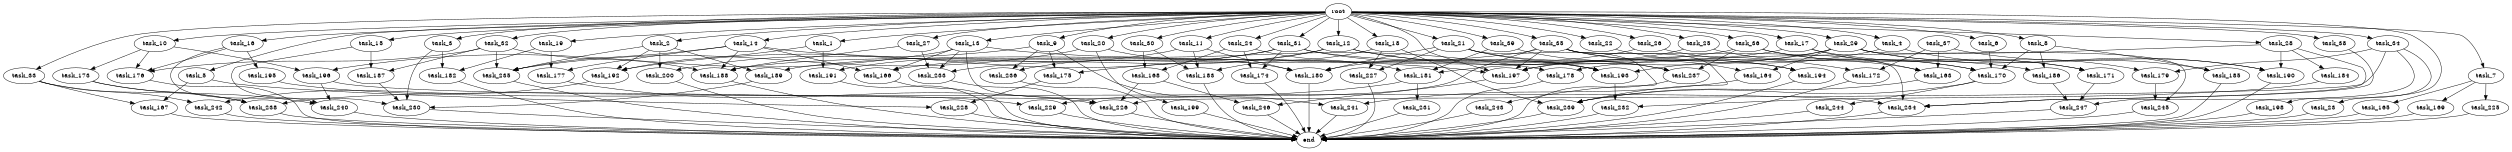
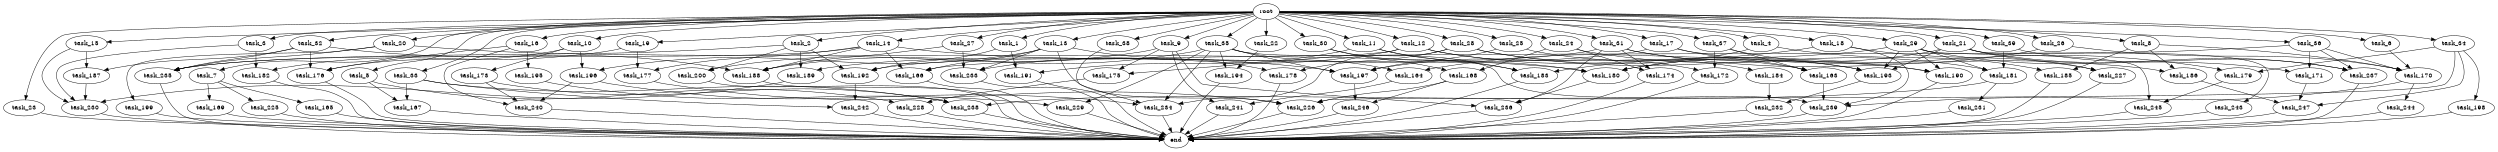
edge "root" -> "task_197": now "root" -> "task_37"
edge "task_180" -> "end": now "task_180" -> "task_236"
